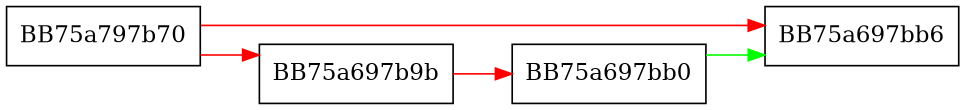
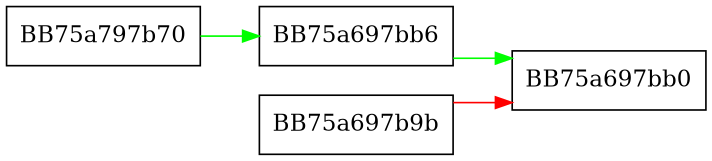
edge "BB75a797b70" -> "BB75a697bb6": color red -> green
edge "BB75a797b70" -> "BB75a697b9b": removed
edge "BB75a697bb0" -> "BB75a697bb6": reversed
